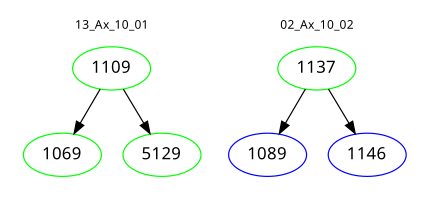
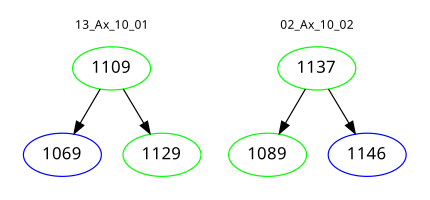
node "1069": color green -> blue
node "5129": label "5129" -> "1129"
node "1089": color blue -> green
